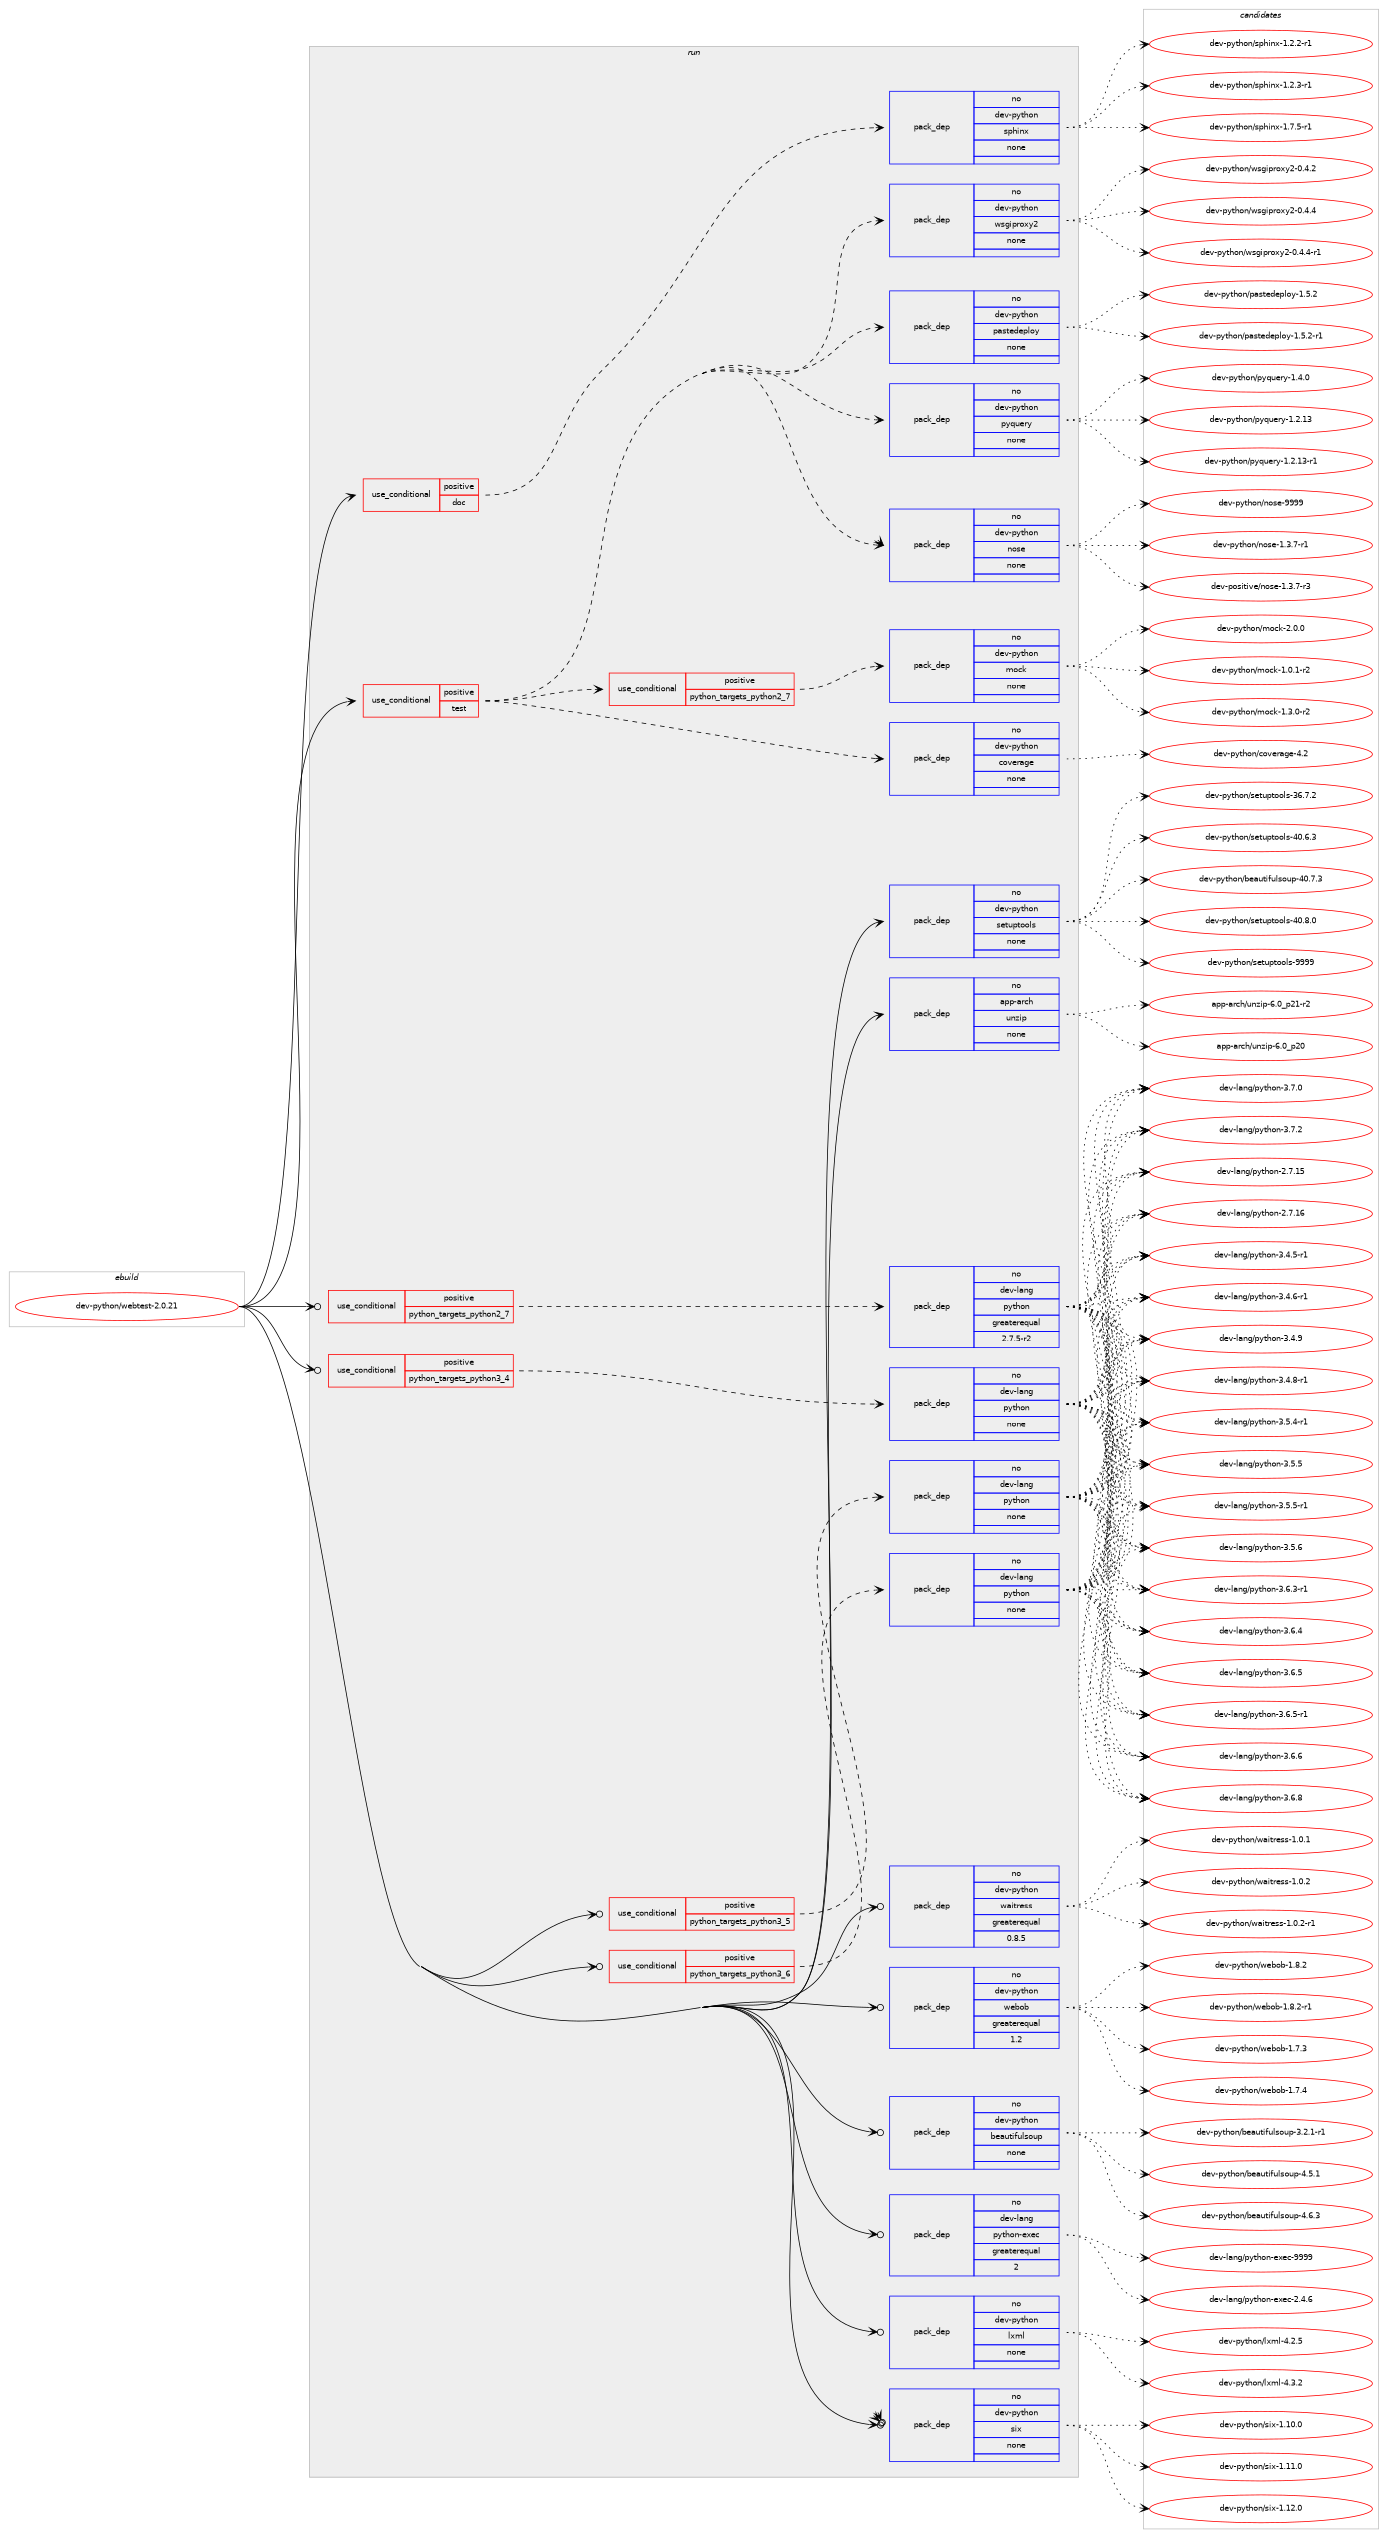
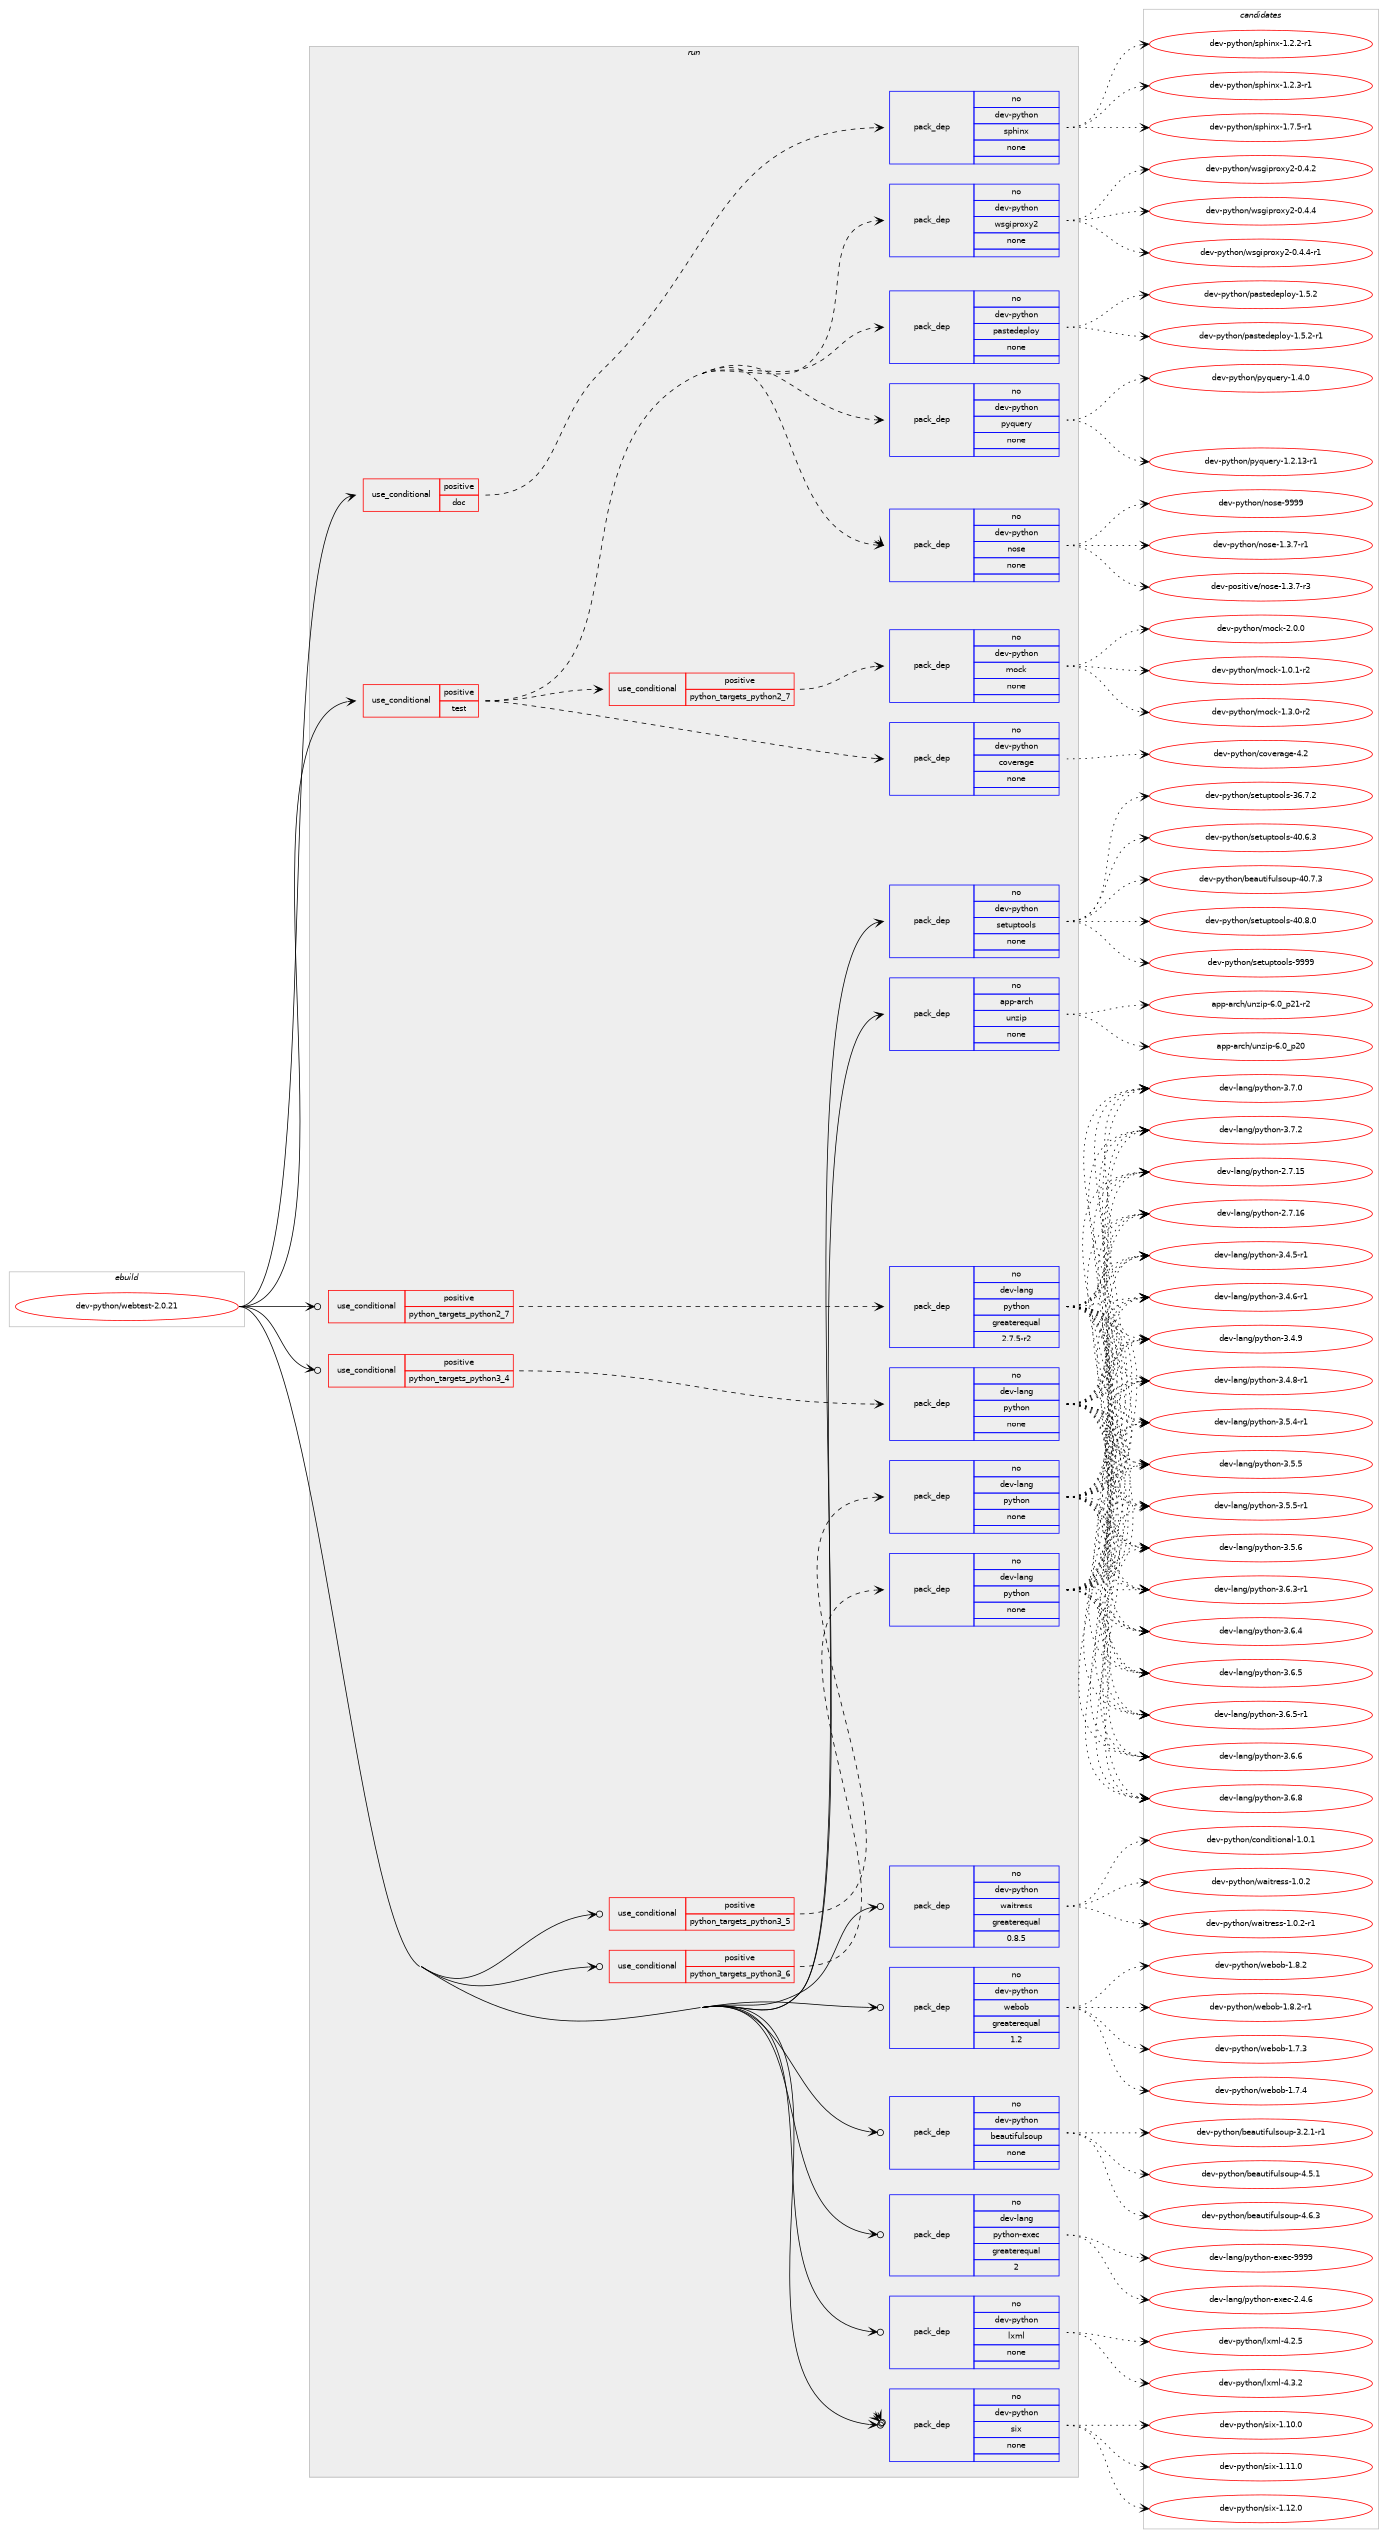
node "dev-python/pyquery-1.2.13": removed
node "dev-python/waitress-1.0.1": label "dev-python/waitress-1.0.1" -> "dev-python/conditional-1.0.1"
